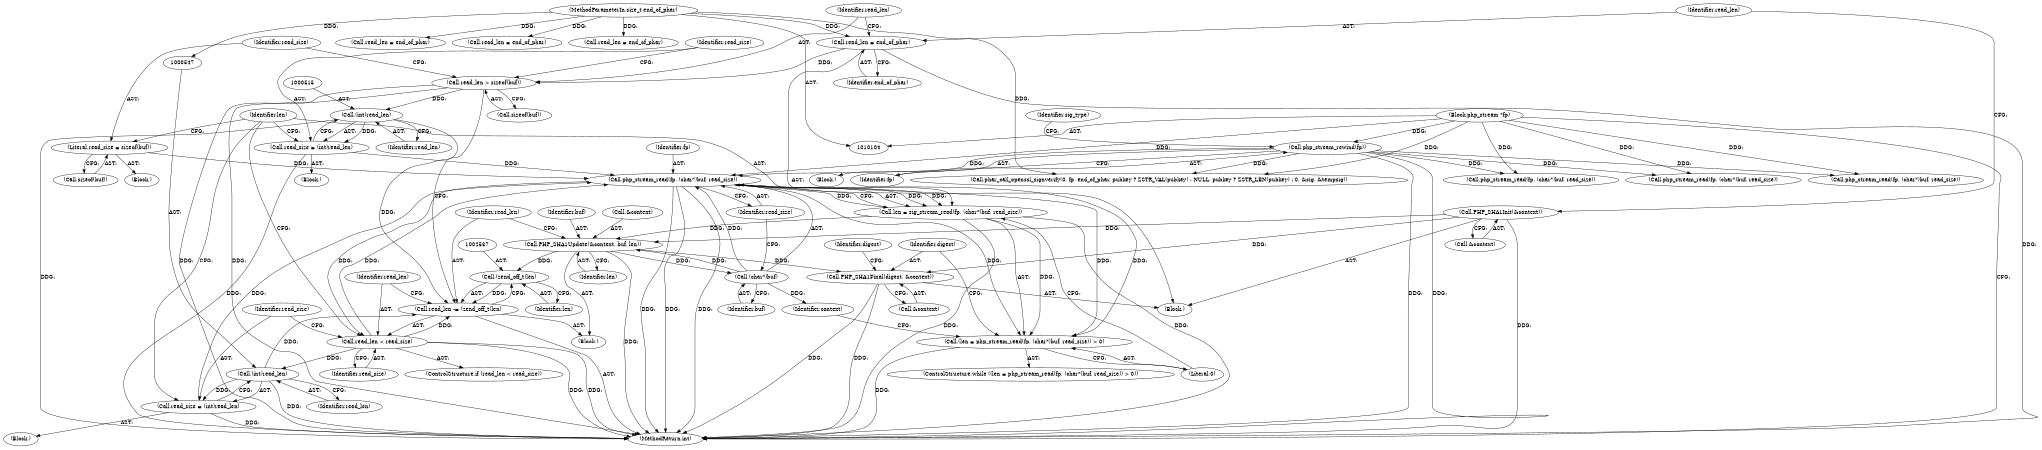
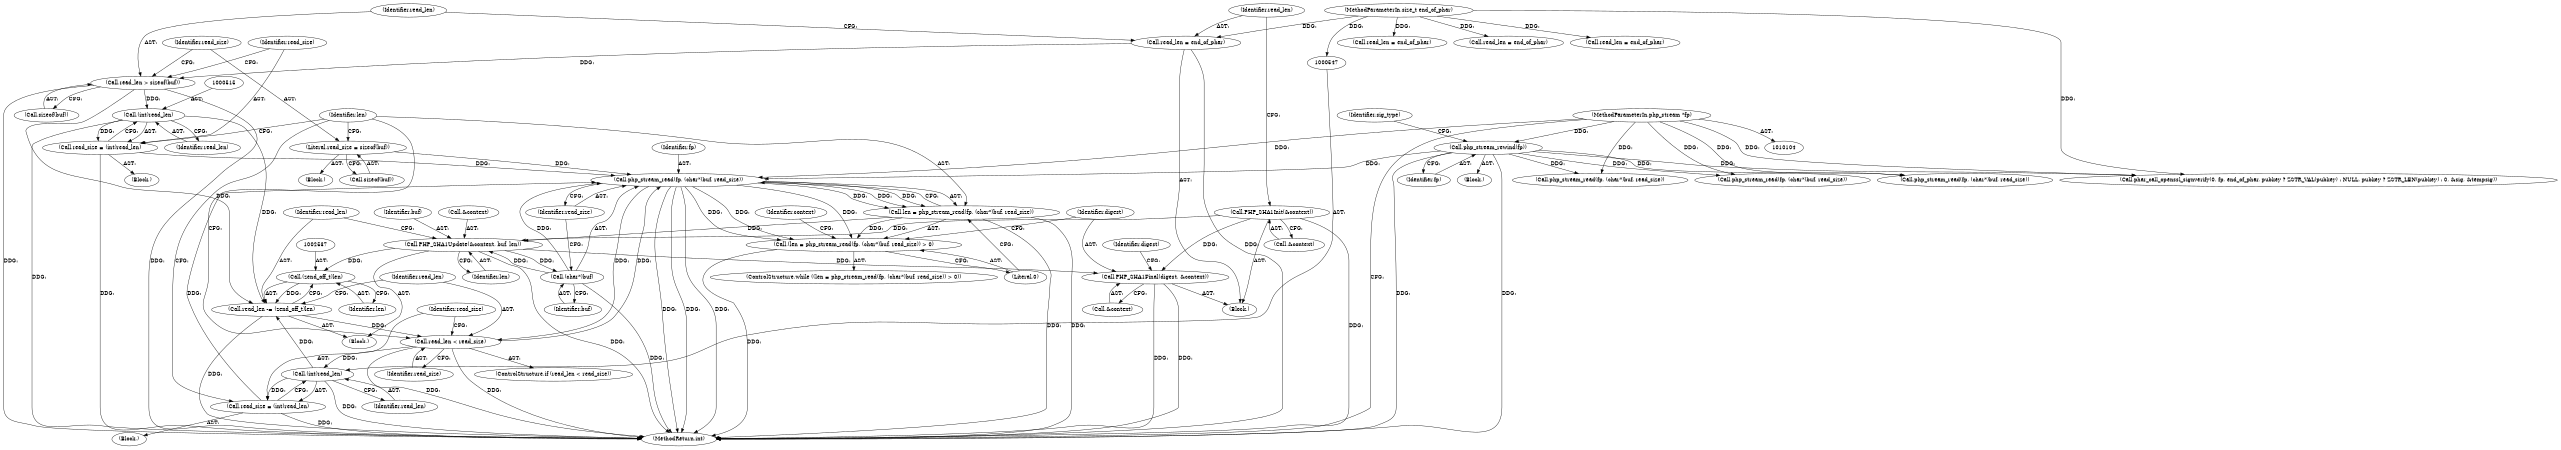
edge "(MethodParameterIn,size_t end_of_phar)" -> "1010104": removed, label "AST:"
node "(Identifier,end_of_phar)": removed
node "(Block,php_stream *fp)": label "(Block,php_stream *fp)" -> "(MethodParameterIn,php_stream *fp)"
edge "(Call,read_len > sizeof(buf))" -> "(Call,read_len -= (zend_off_t)len)": label "CFG: " -> "DDG: "
node "(Call,len = sig_stream_read(fp, (char*)buf, read_size))": label "(Call,len = sig_stream_read(fp, (char*)buf, read_size))" -> "(Call,len = php_stream_read(fp, (char*)buf, read_size))"
edge "(Call,(char*)buf)" -> "(Identifier,context)": now "(Call,(char*)buf)" -> "(MethodReturn,int)"
edge "(Call,read_len -= (zend_off_t)len)" -> "(Call,read_len < read_size)": label "AST: " -> "DDG: "
edge "(Call,read_len < read_size)" -> "(Call,read_len -= (zend_off_t)len)": removed, label "DDG:"
edge "(Call,read_len -= (zend_off_t)len)" -> "(MethodReturn,int)": label "AST: " -> "DDG: "
